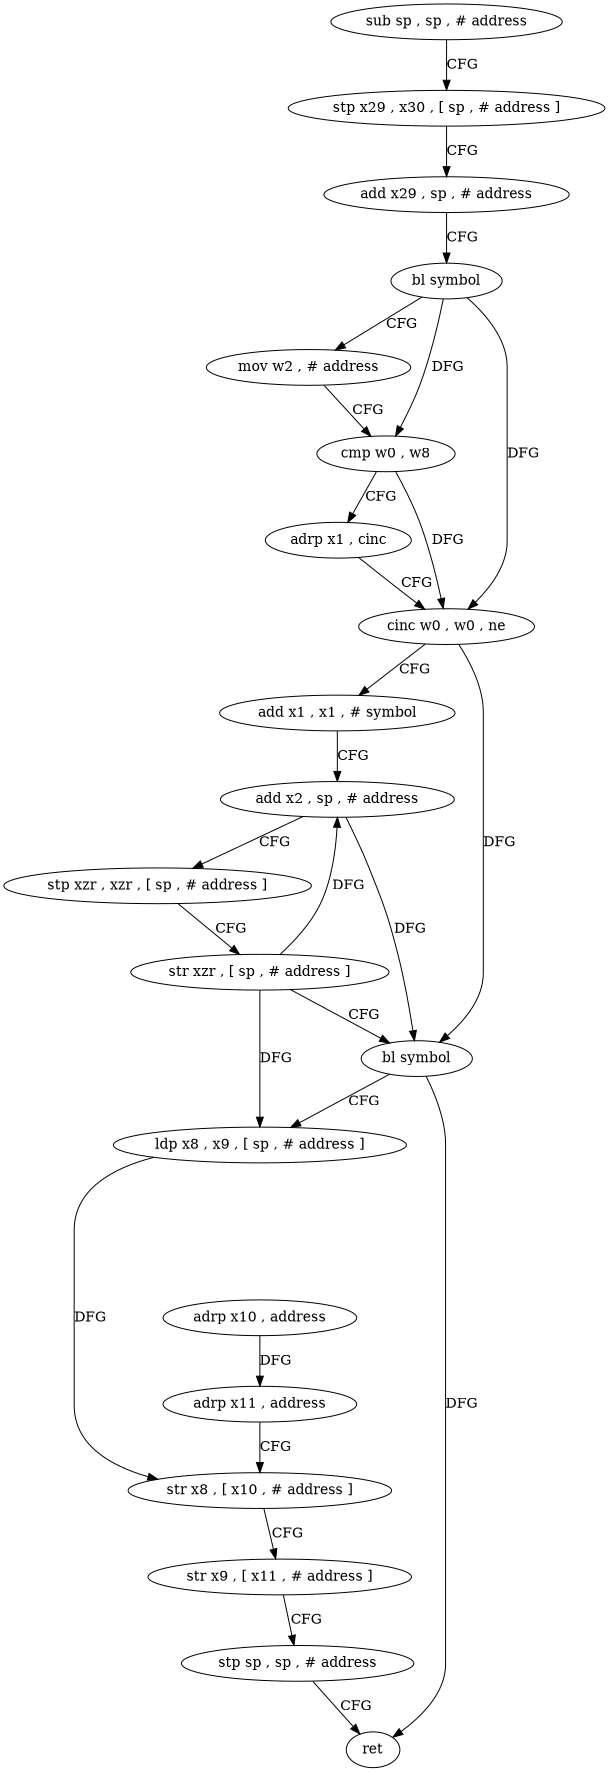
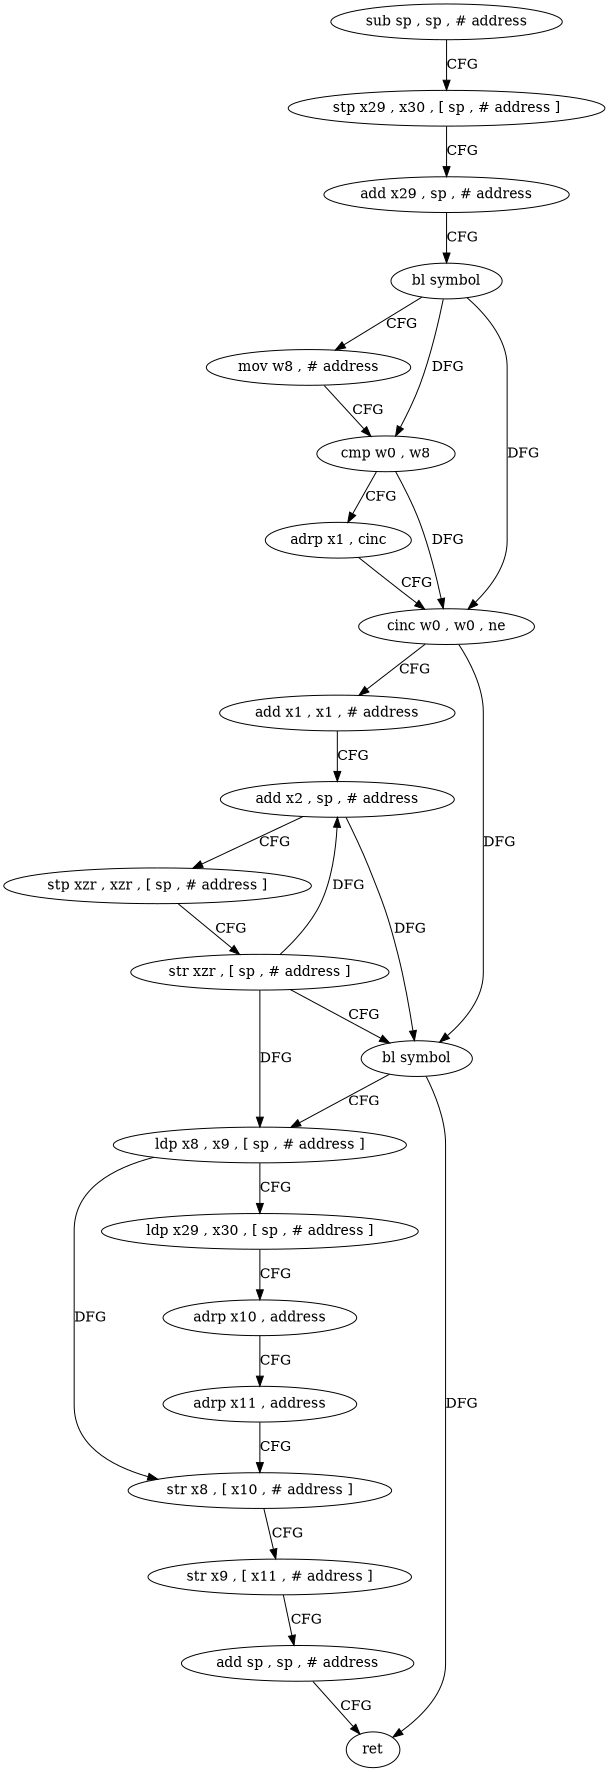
node "mov w2 , # address": label "mov w2 , # address" -> "mov w8 , # address"
node "add x1 , x1 , # symbol": label "add x1 , x1 , # symbol" -> "add x1 , x1 , # address"
node "ldp x29 , x30 , [ sp , # address ]": added
edge "adrp x10 , address" -> "adrp x11 , address": label "DFG" -> "CFG"
node "stp sp , sp , # address": label "stp sp , sp , # address" -> "add sp , sp , # address"
